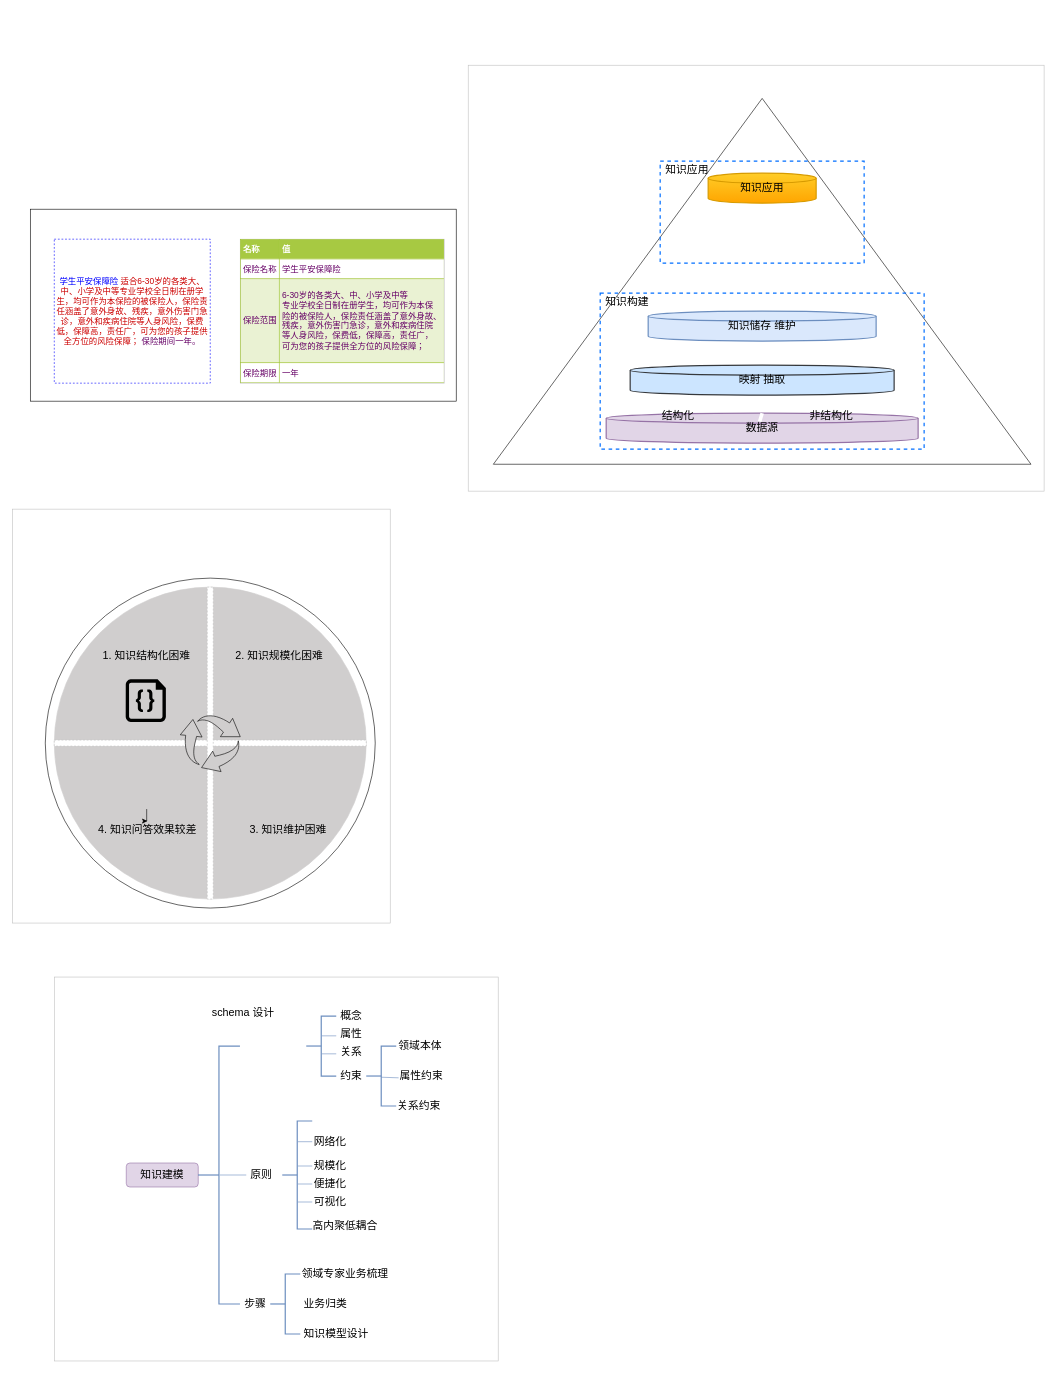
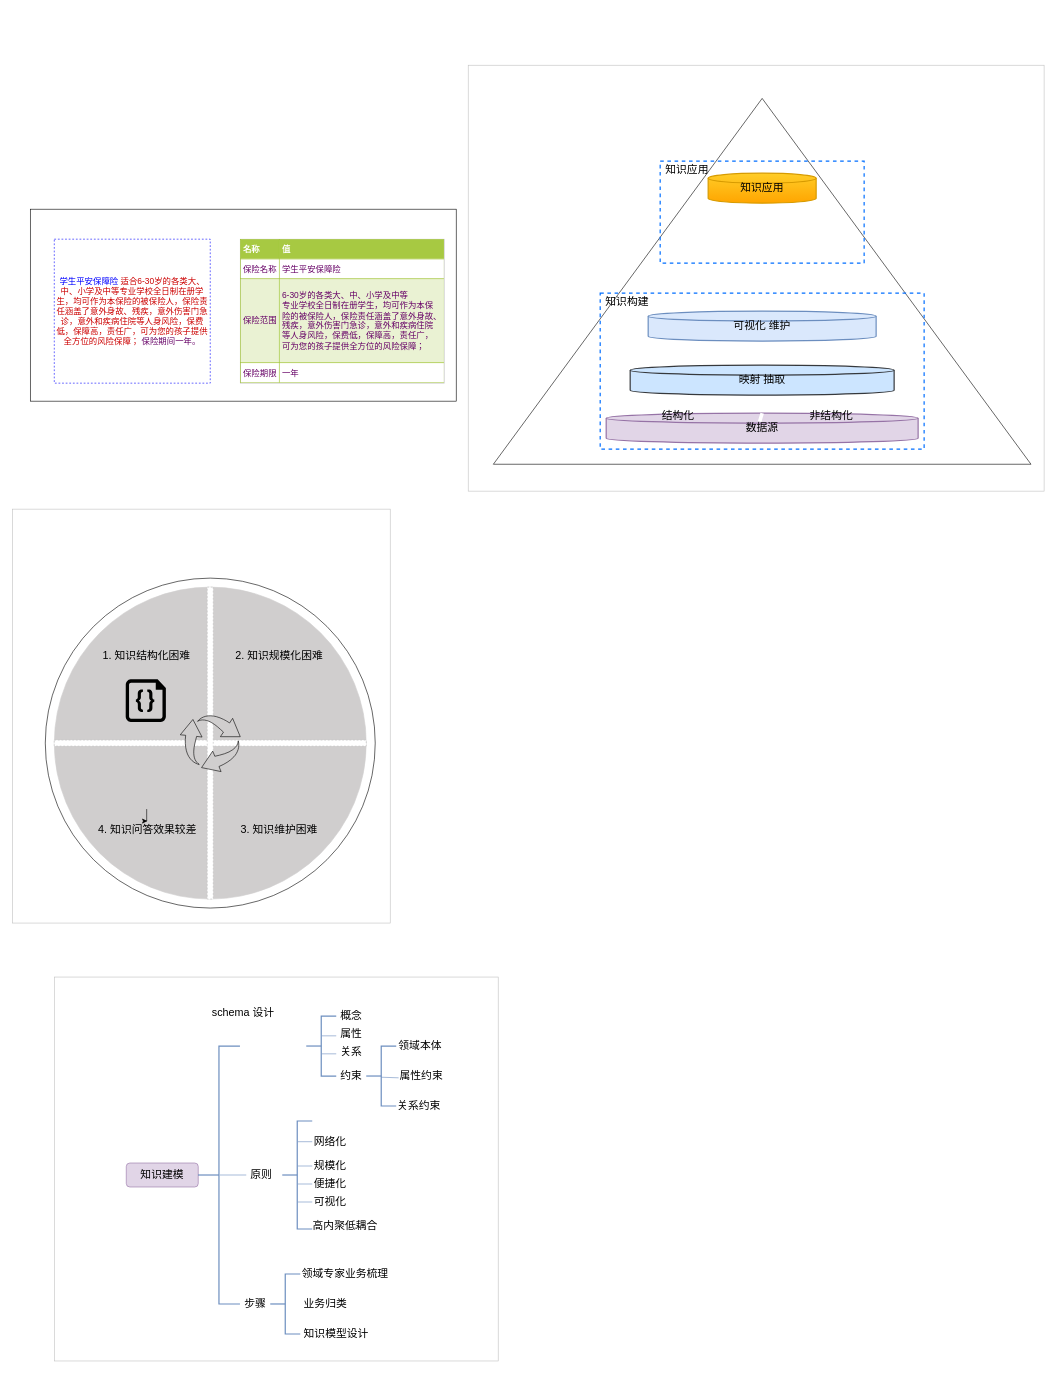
node "知识储存 维护": label "知识储存 维护" -> "可视化 维护"
node "3. 知识维护困难": moved (288, 830) -> (279, 830)
